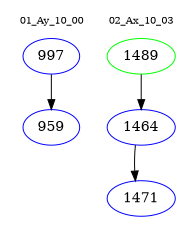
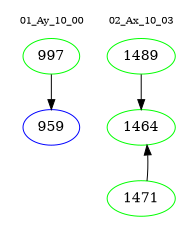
node "997": color blue -> green
node "1464": color blue -> green
edge "1464" -> "1471": reversed
node "1471": color blue -> green
